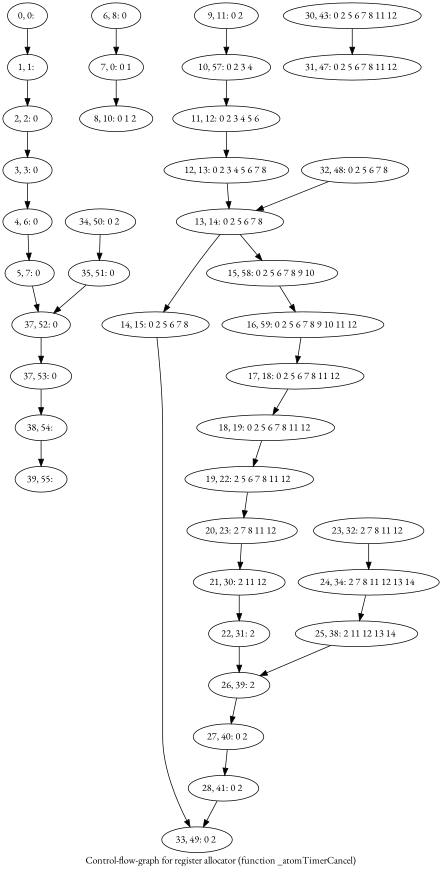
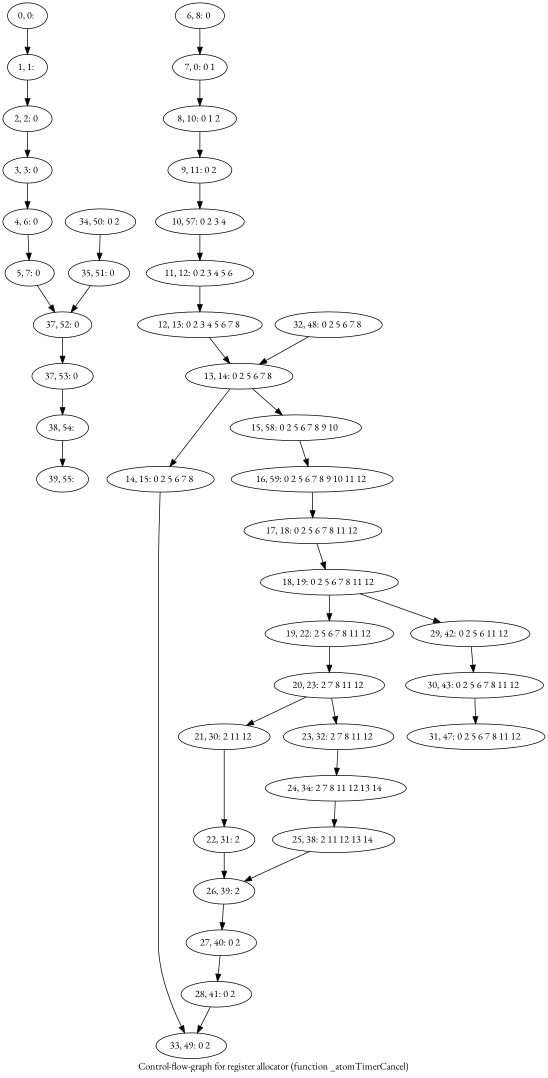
edge "8, 10: 0 1 2" -> "9, 11: 0 2": added
node "29, 42: 0 2 5 6 11 12": added
edge "20, 23: 2 7 8 11 12" -> "23, 32: 2 7 8 11 12": added
